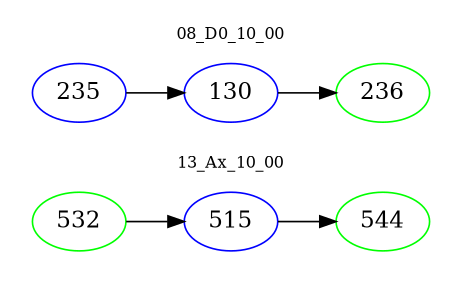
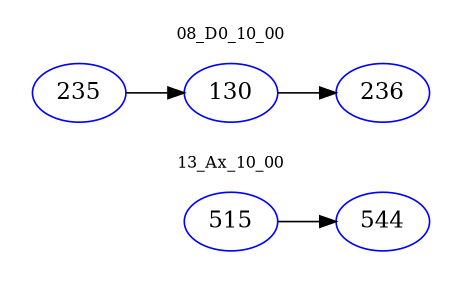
node "236": color green -> blue
node "532": removed
node "544": color green -> blue
